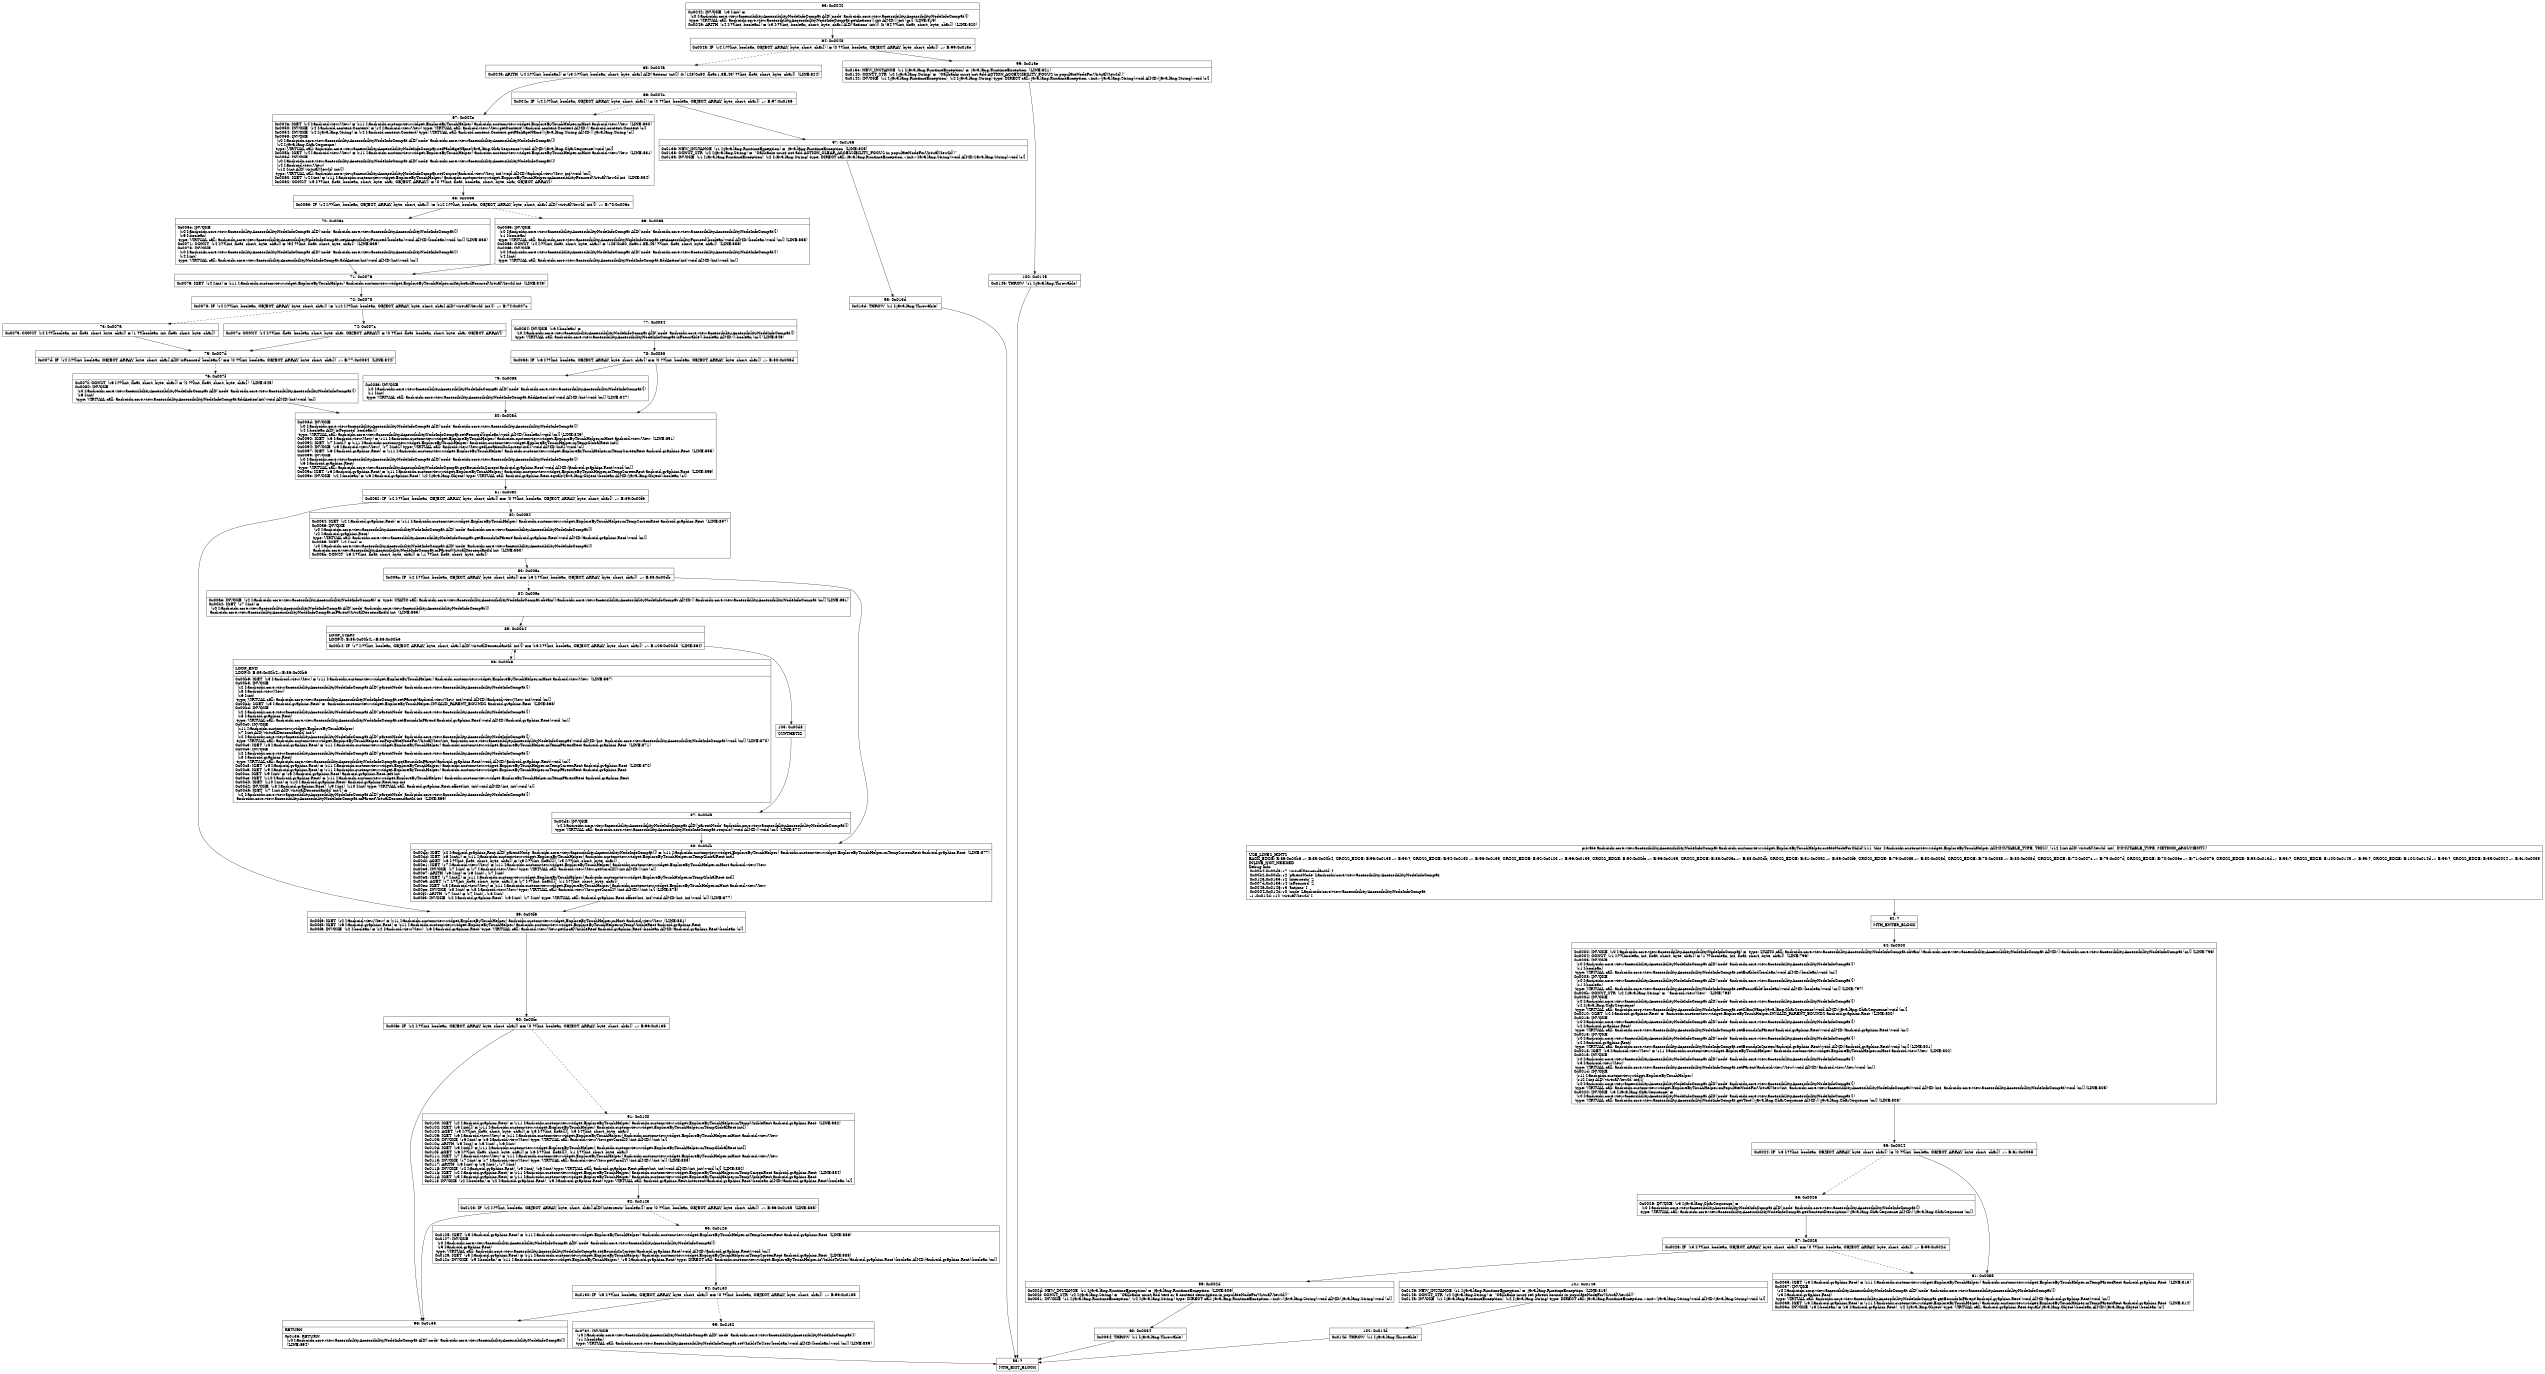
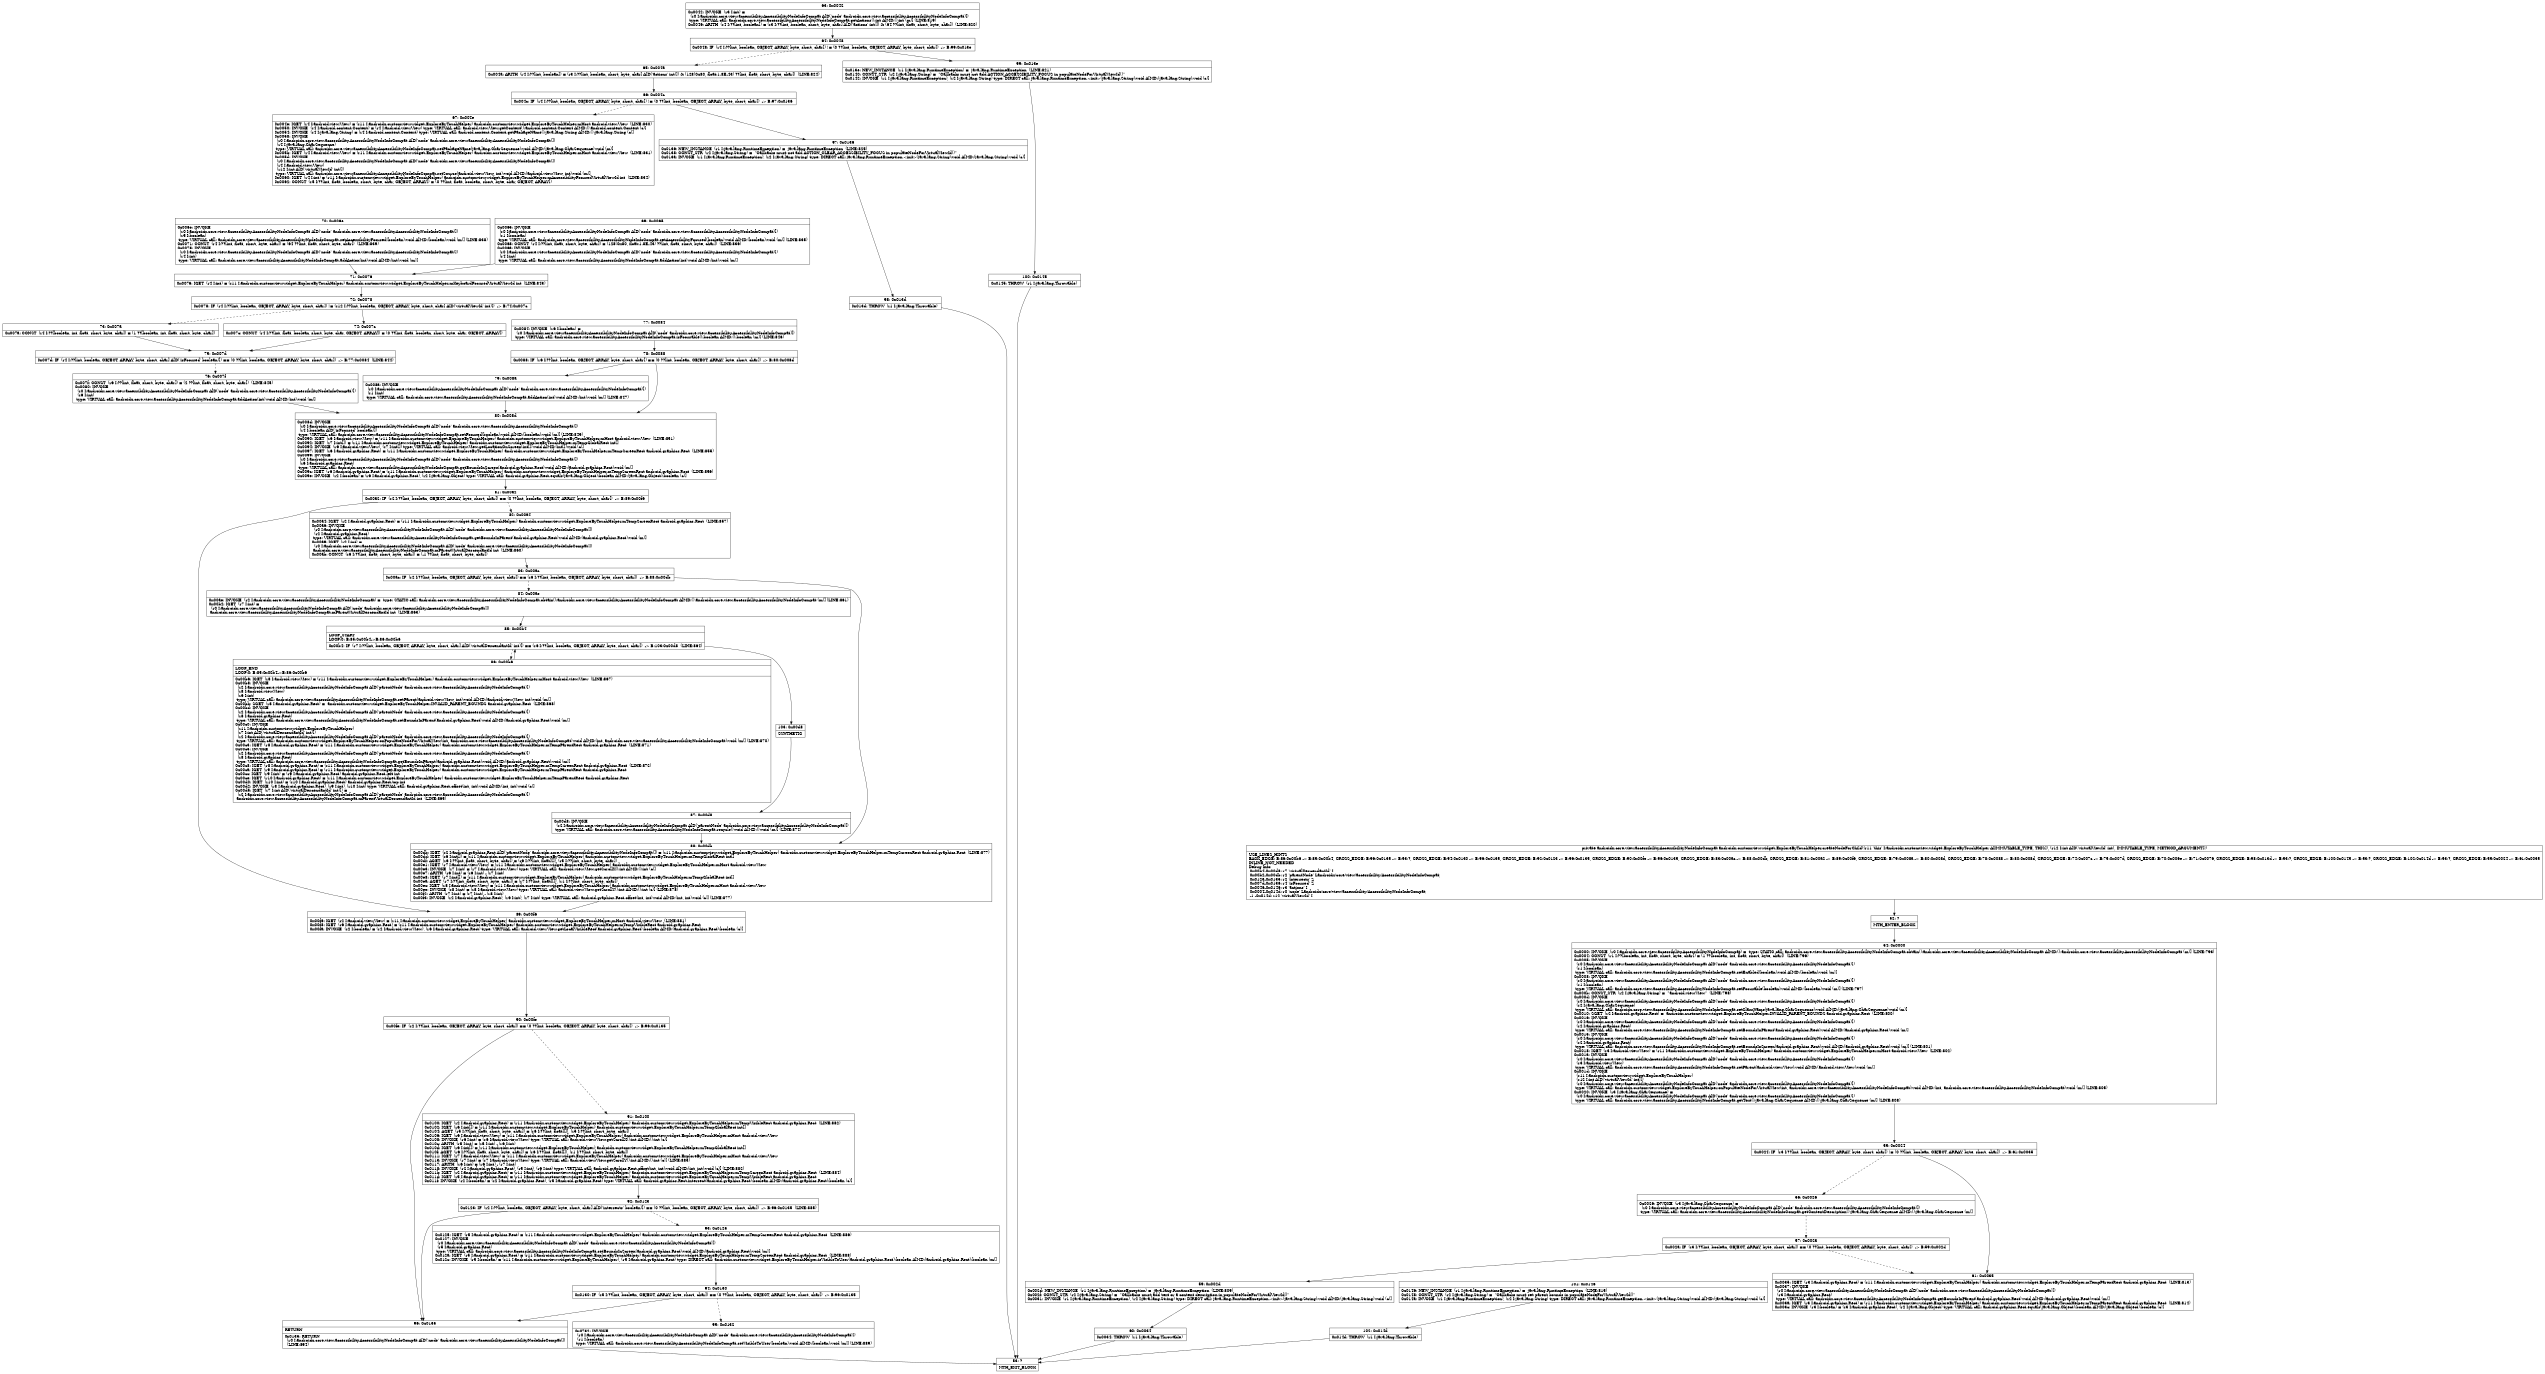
edge "65: 0x004a" -> "67: 0x004e": now "65: 0x004a" -> "66: 0x004c"
node "68: 0x0063": removed
edge "56: 0x0026" -> "57: 0x002a": style solid -> dashed
